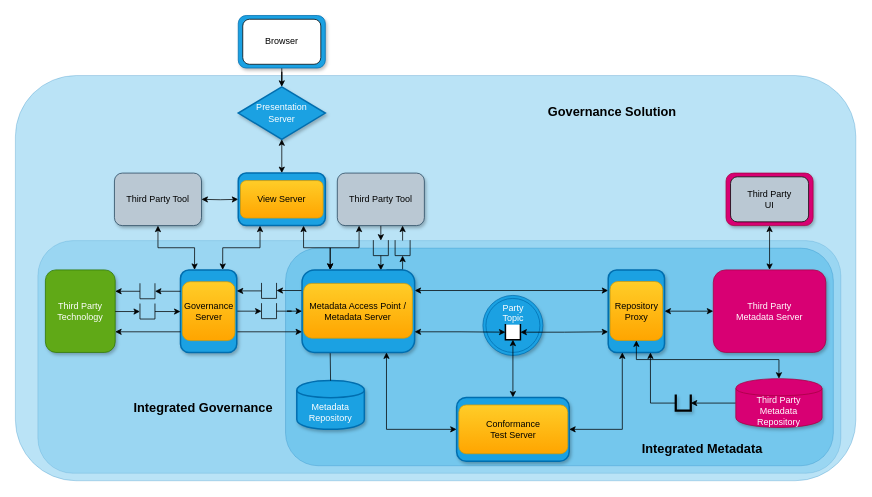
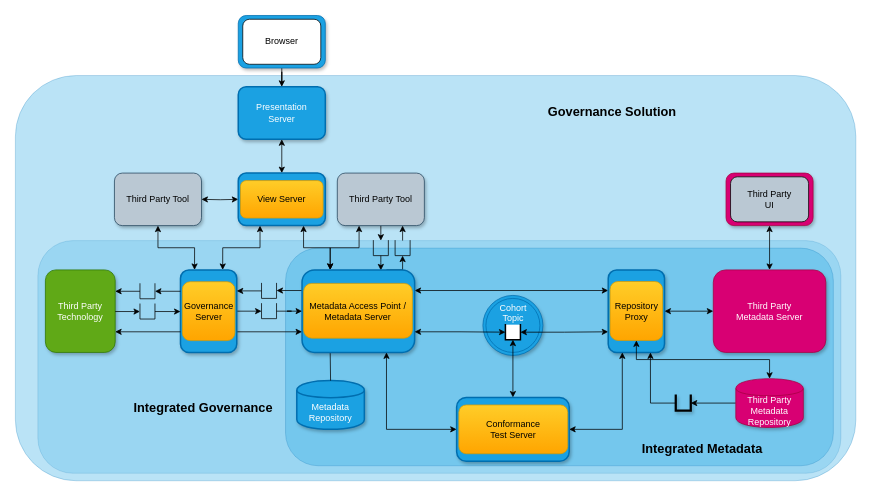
node "Presentation Server": shape diamond -> rounded rectangle
node "Party Topic": label "Party Topic" -> "Cohort Topic"
node "Third Party Metadata Repository": size 86x49 -> 68x49
